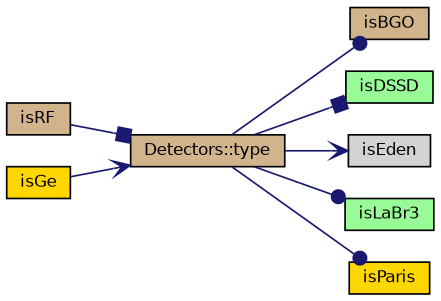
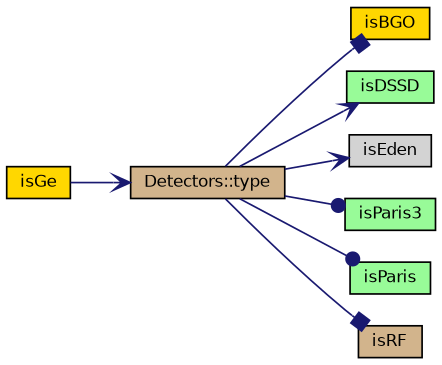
node "isBGO": fillcolor tan -> gold
edge "Detectors::type" -> "isBGO": arrowhead dot -> box
edge "Detectors::type" -> "isDSSD": arrowhead box -> vee
edge "isRF" -> "Detectors::type": reversed
node "isLaBr3": label "isLaBr3" -> "isParis3"
node "isParis": fillcolor gold -> palegreen
